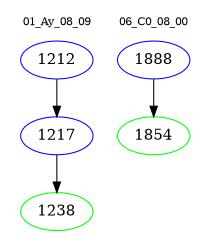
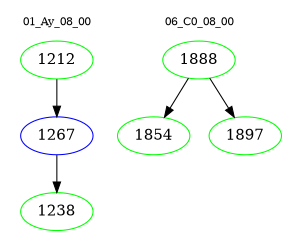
cluster "01_Ay_08_09": label "01_Ay_08_09" -> "01_Ay_08_00"
node "1212": color blue -> green
node "1888": color blue -> green
node "1217": label "1217" -> "1267"
node "1897": added
